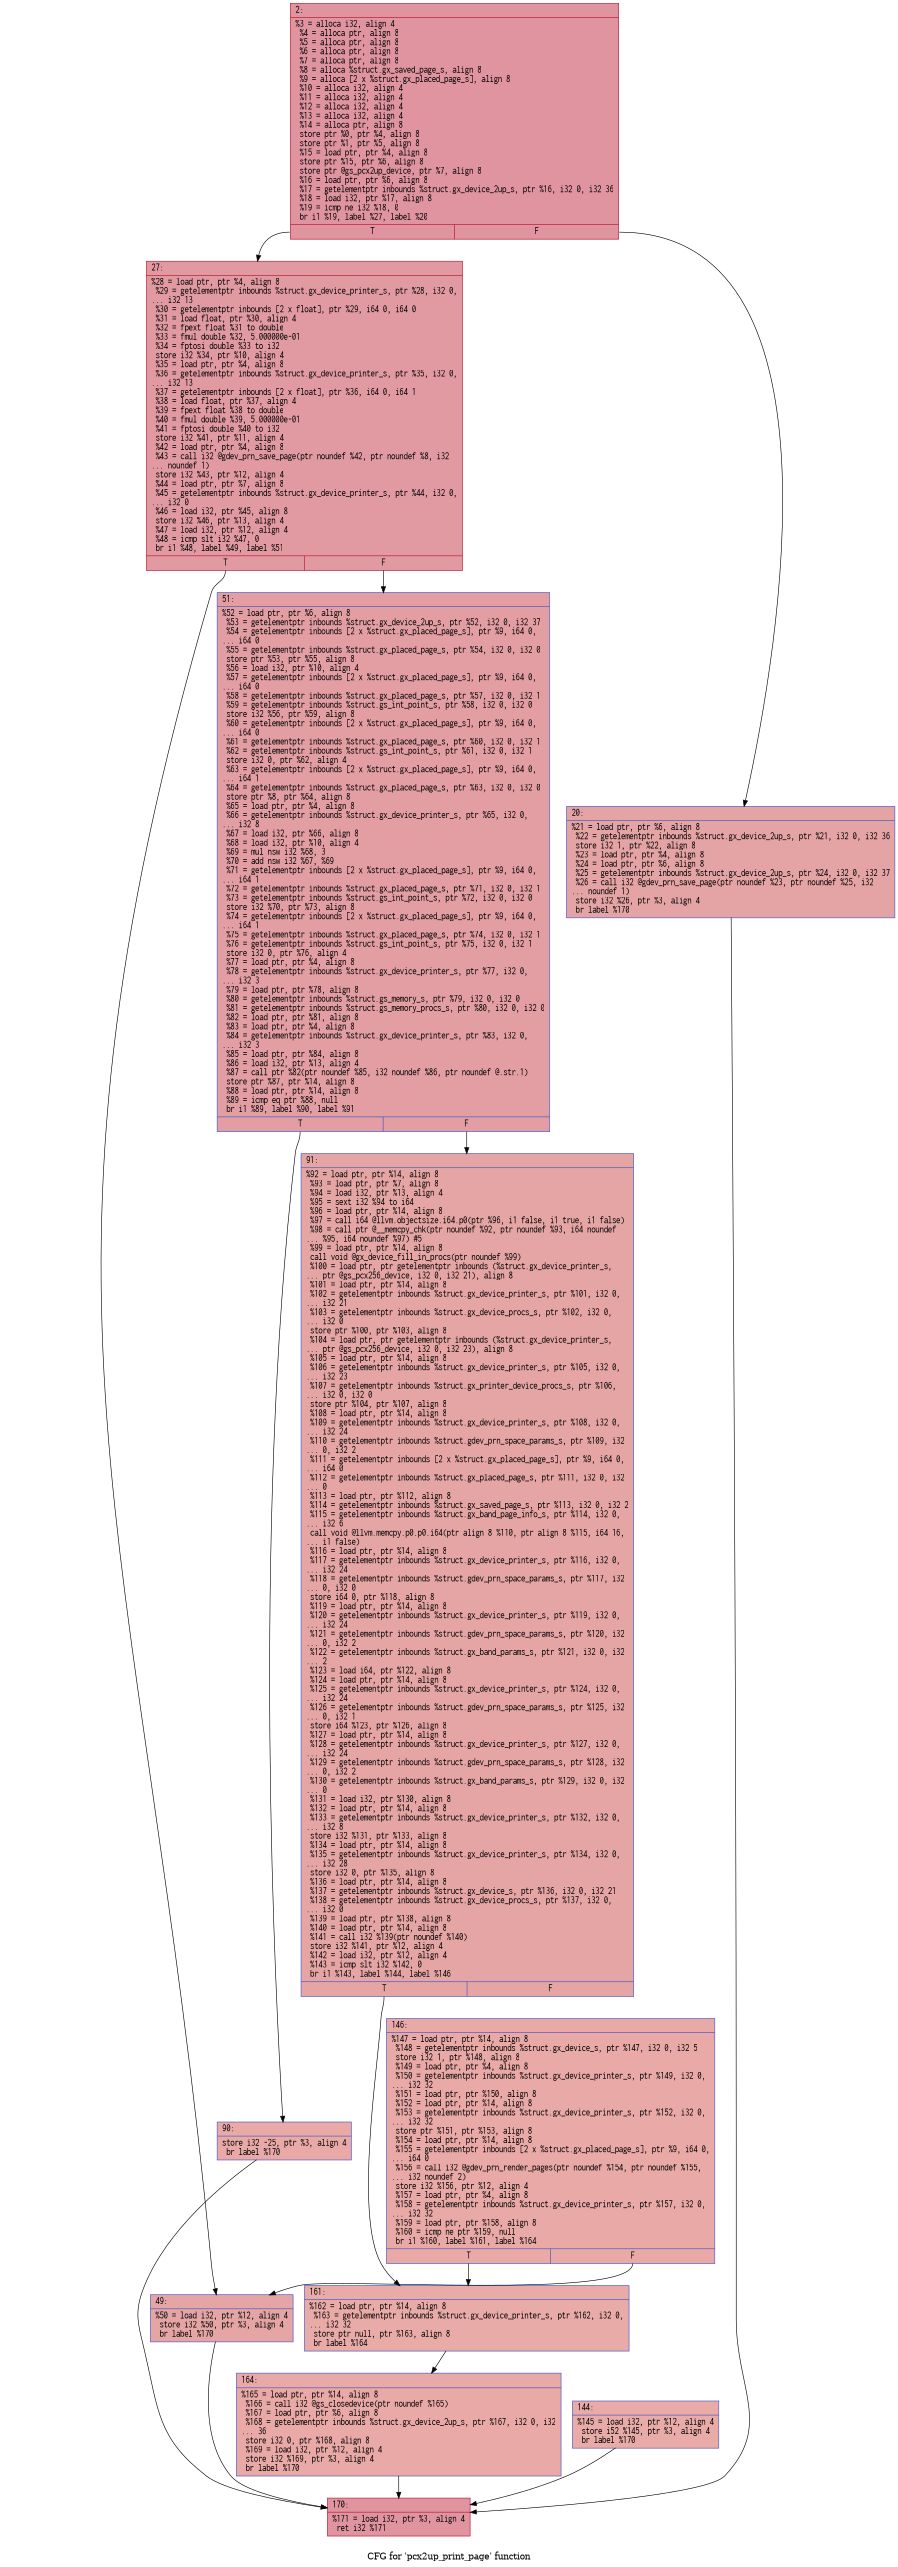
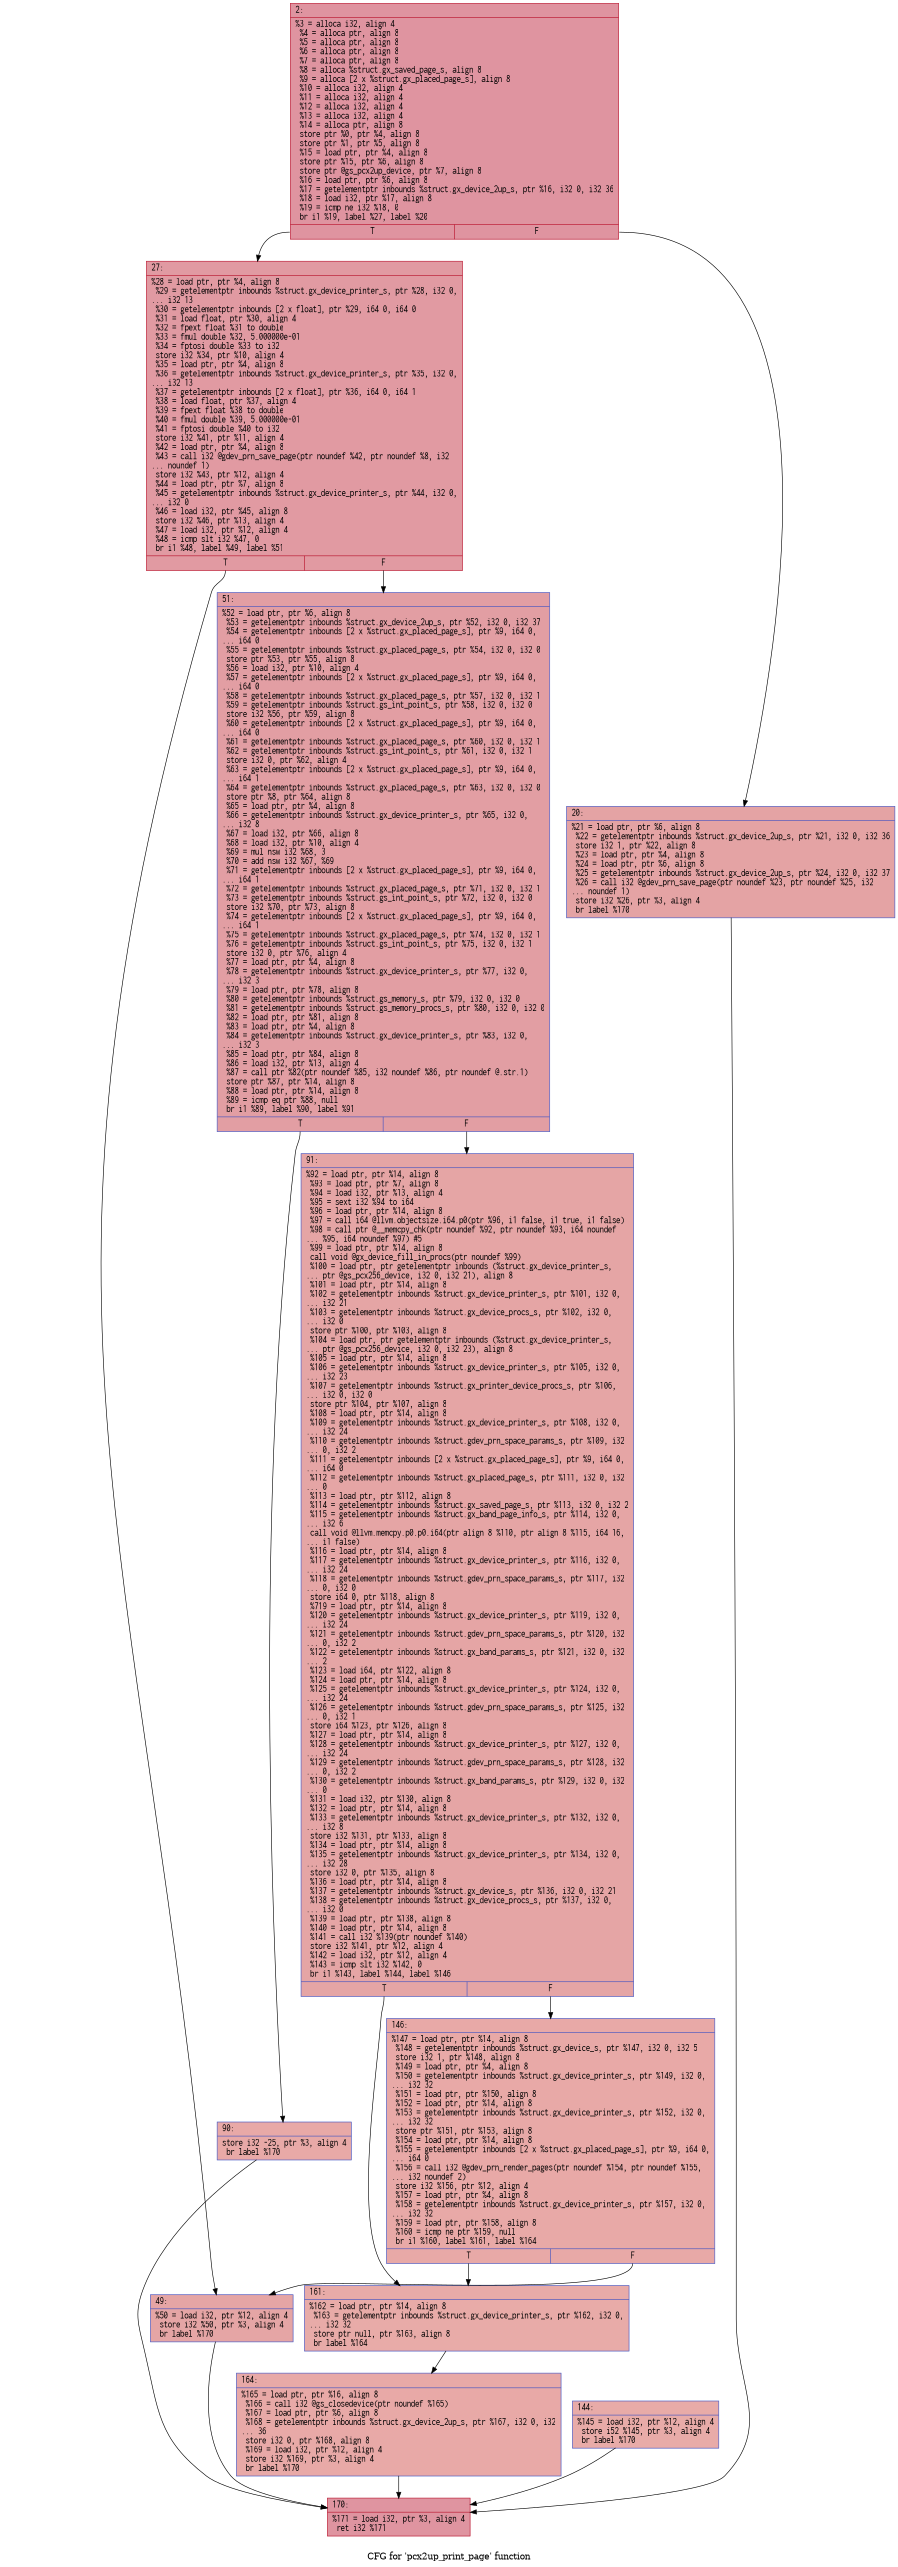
node "91:": text "%119 = load ptr, ptr %14, align 8" -> "%719 = load ptr, ptr %14, align 8"
edge "91:" -> "146:": added
node "164:": text "%165 = load ptr, ptr %14, align 8" -> "%165 = load ptr, ptr %16, align 8"
